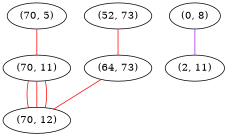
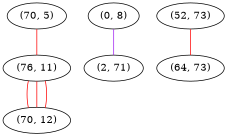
node "(70, 11)": label "(70, 11)" -> "(76, 11)"
node "(2, 11)": label "(2, 11)" -> "(2, 71)"
edge "(64, 73)" -- "(70, 12)": removed
